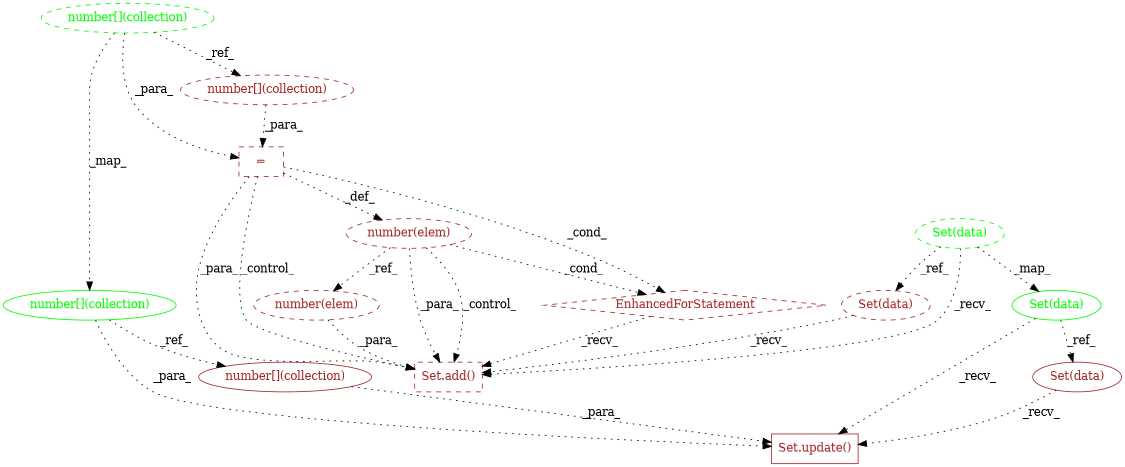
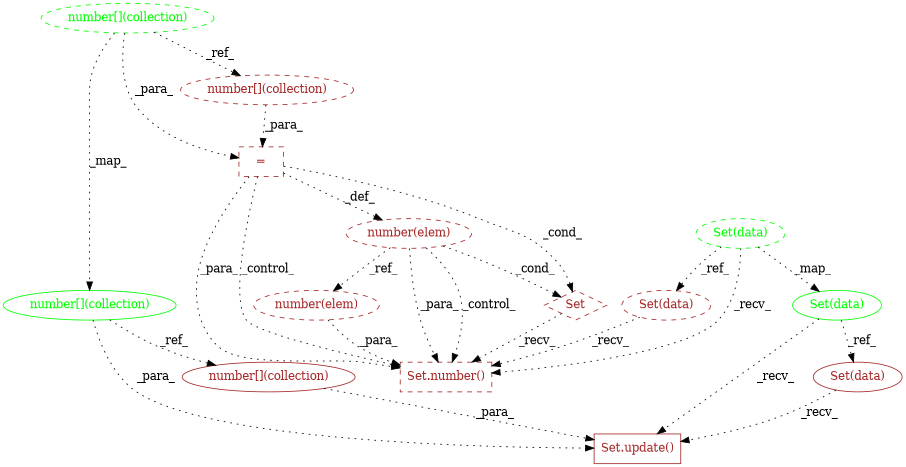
node "EnhancedForStatement": label "EnhancedForStatement" -> "Set"
node "Set.add()": label "Set.add()" -> "Set.number()"
